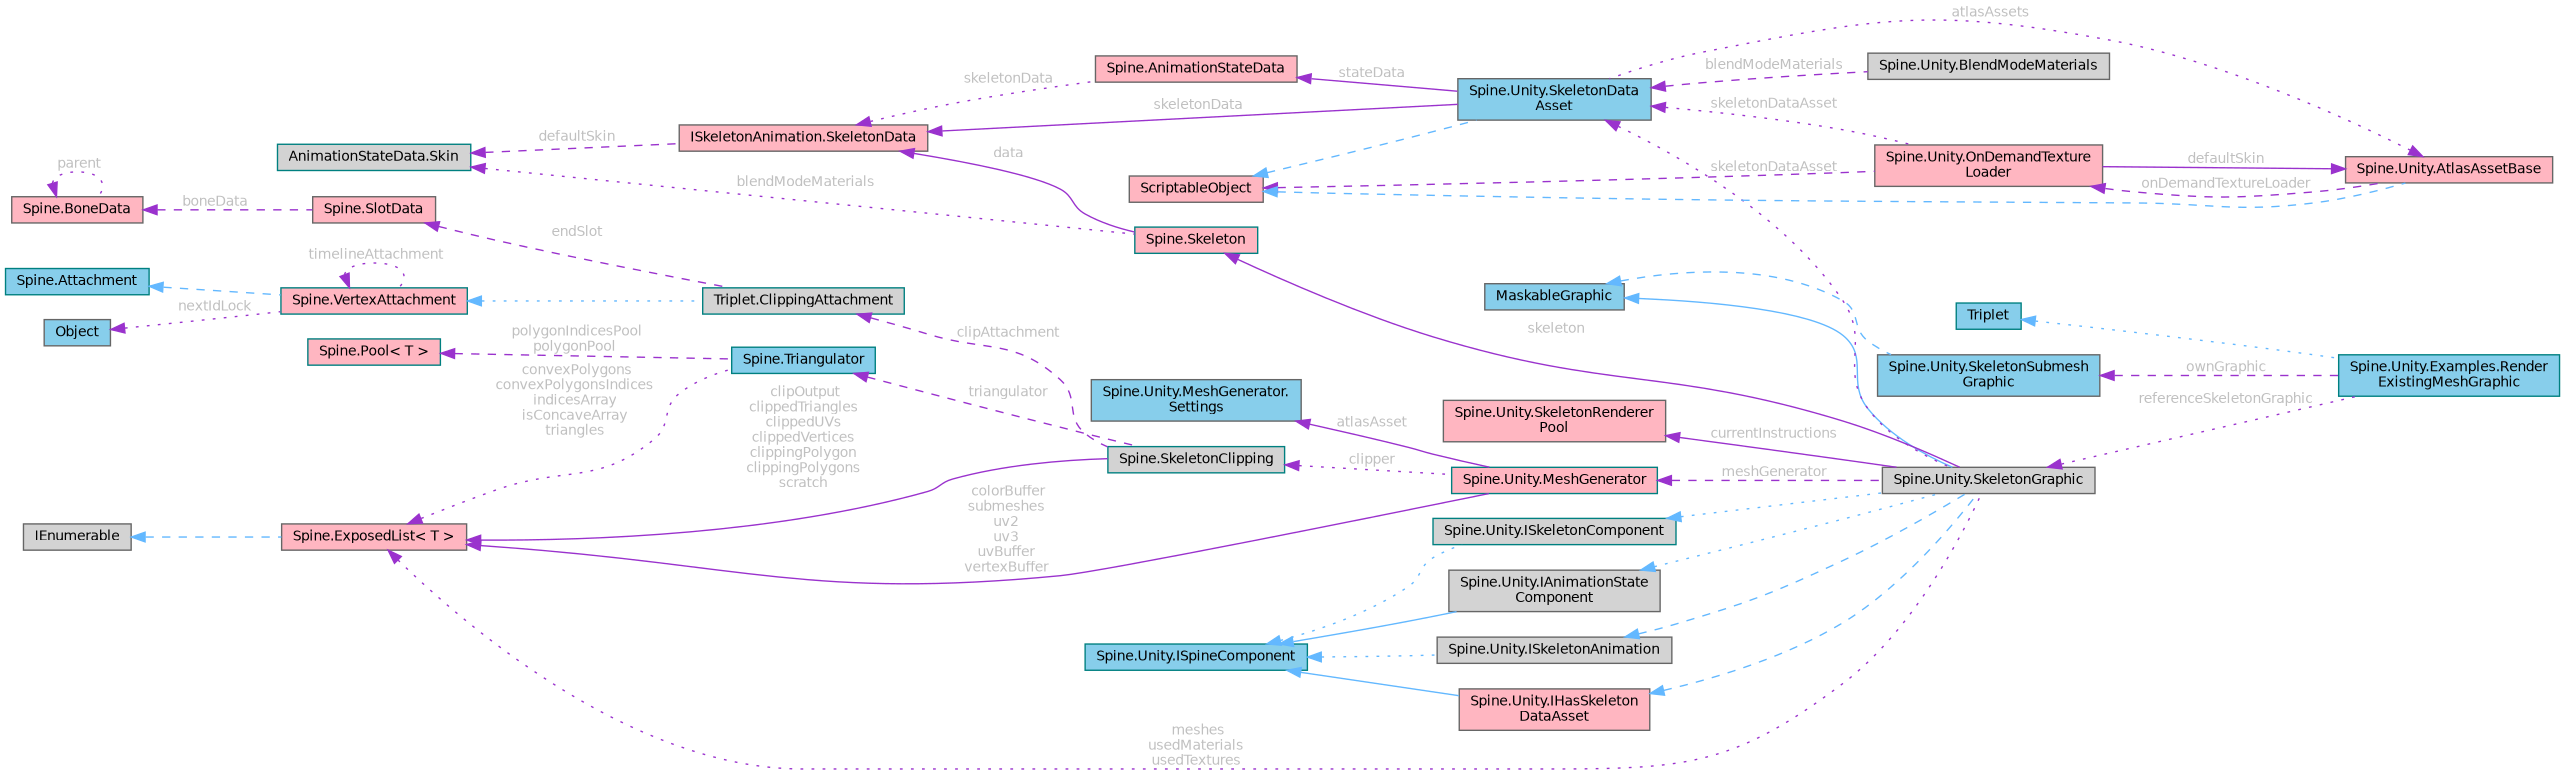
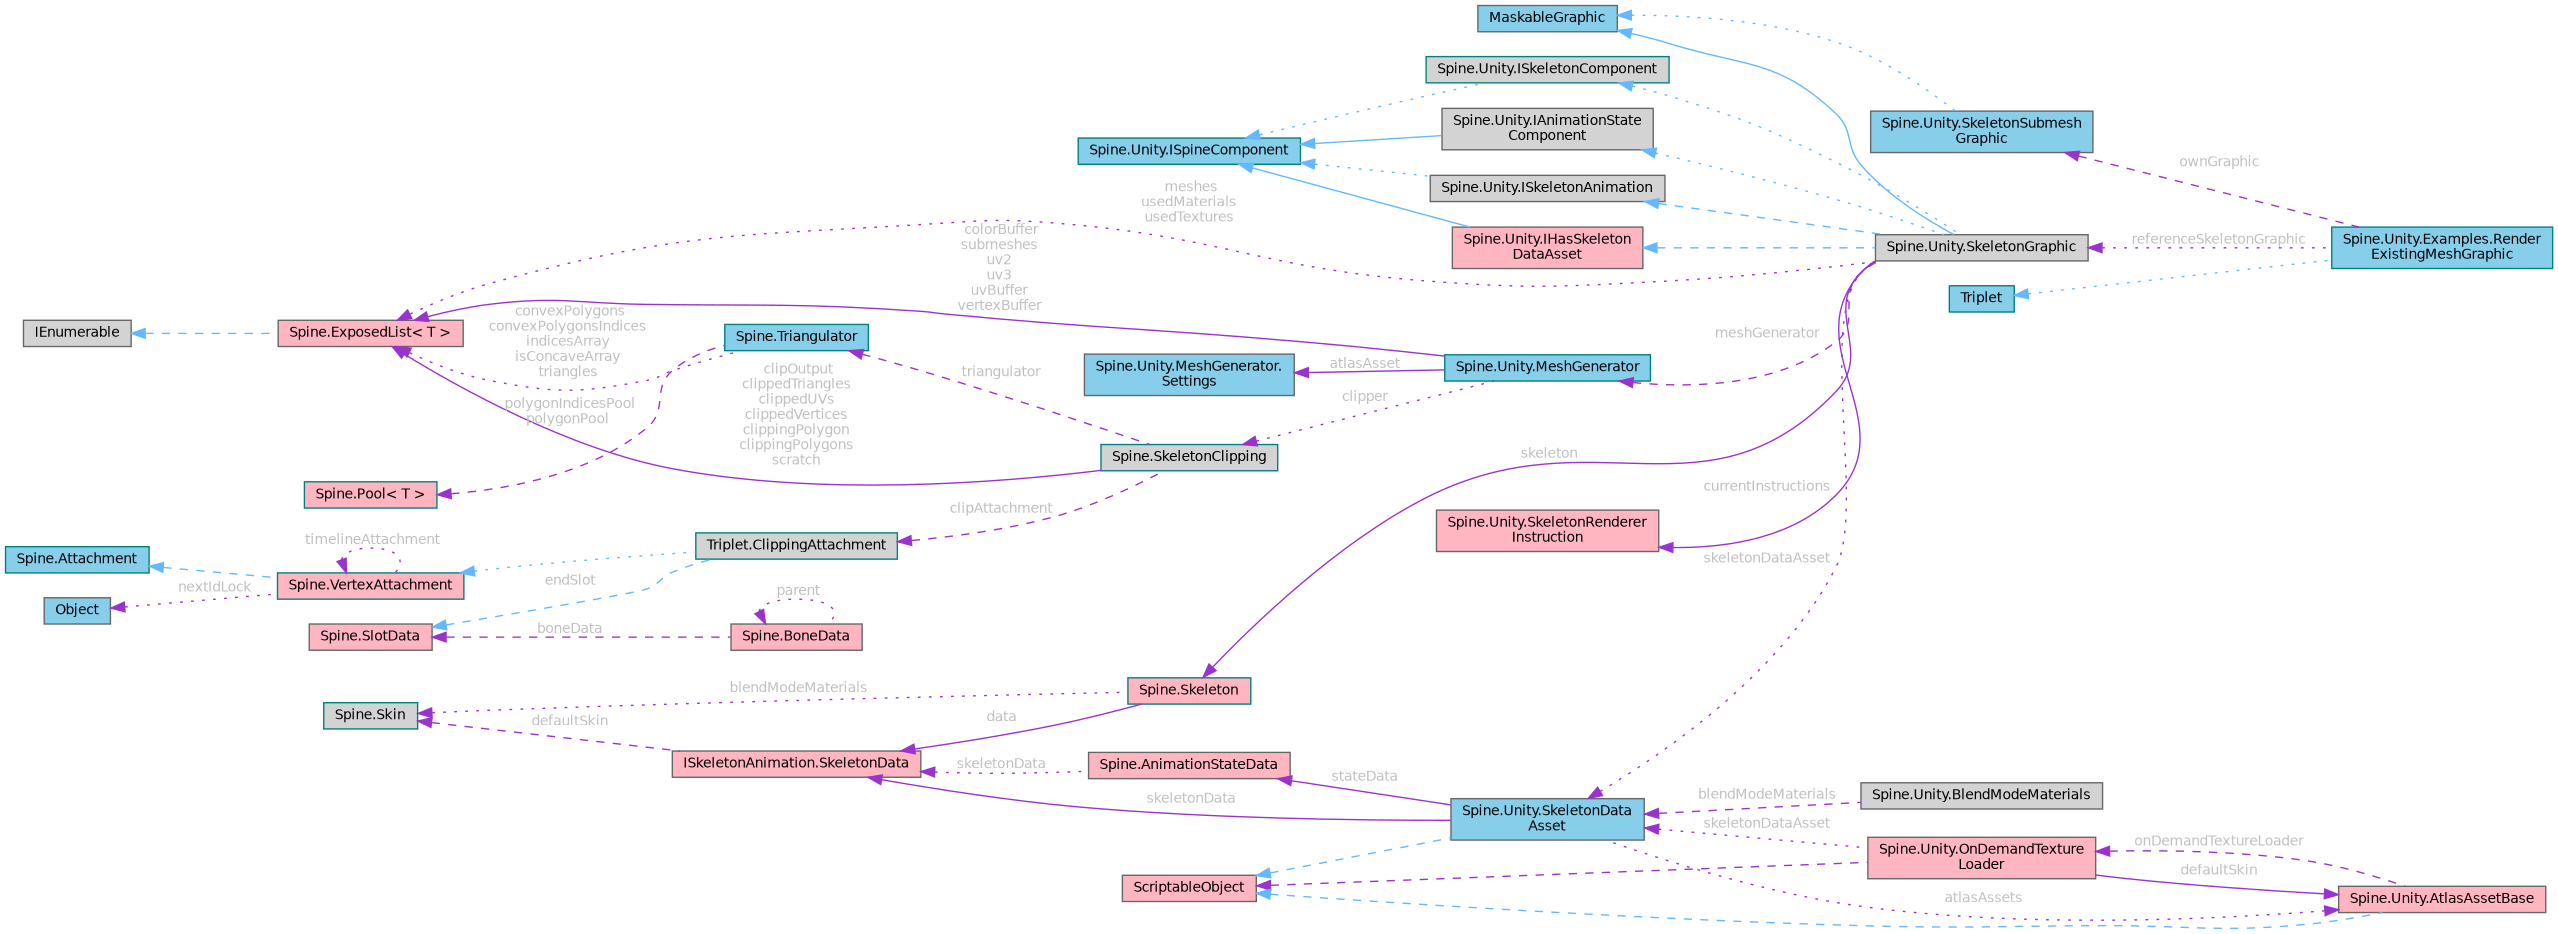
node "AnimationStateData.Skin": label "AnimationStateData.Skin" -> "Spine.Skin"
edge "Spine.SlotData" -> "Spine.BoneData": reversed
edge "Triplet.ClippingAttachment" -> "Spine.SlotData": color darkorchid3 -> steelblue1
edge "Spine.Unity.SkeletonSubmesh Graphic" -> "MaskableGraphic": style dashed -> dotted
node "Spine.Unity.SkeletonRenderer Pool": label "Spine.Unity.SkeletonRenderer Pool" -> "Spine.Unity.SkeletonRenderer Instruction"
node "Spine.Unity.MeshGenerator": fillcolor lightpink -> skyblue
